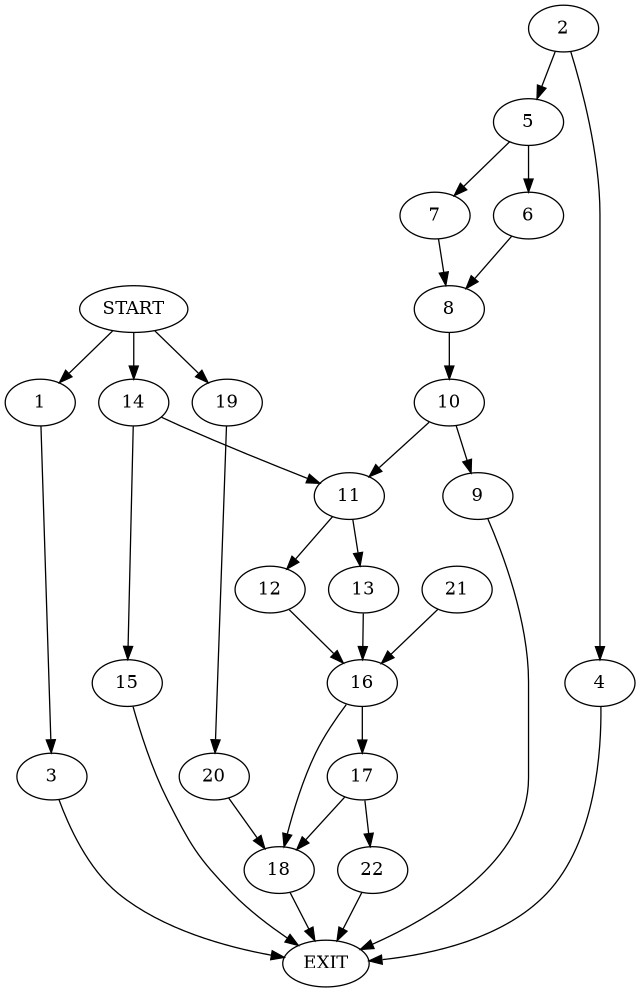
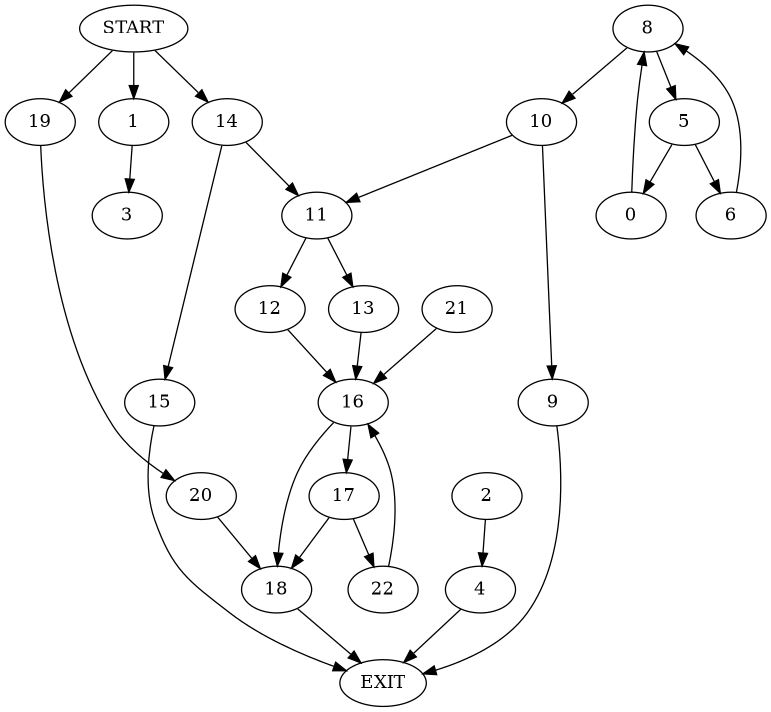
edge "2" -> "5": now "8" -> "5"
node "7": label "7" -> "0"
edge "3" -> "EXIT": removed
edge "22" -> "EXIT": now "22" -> "16"
